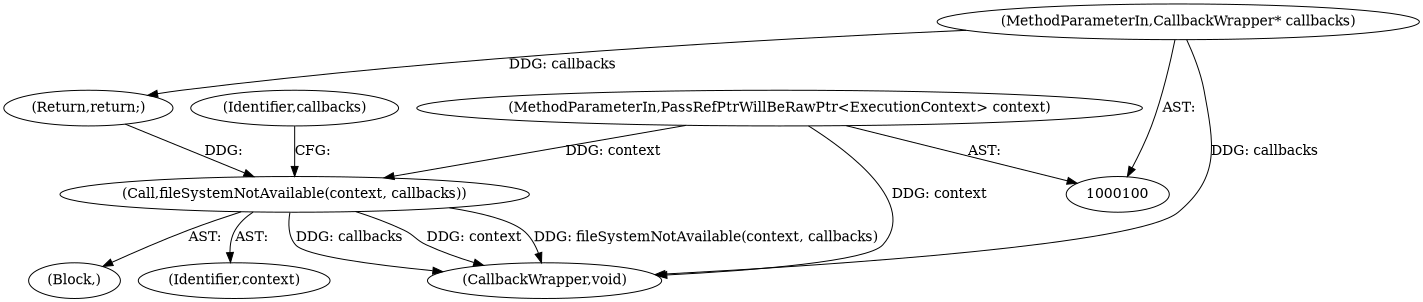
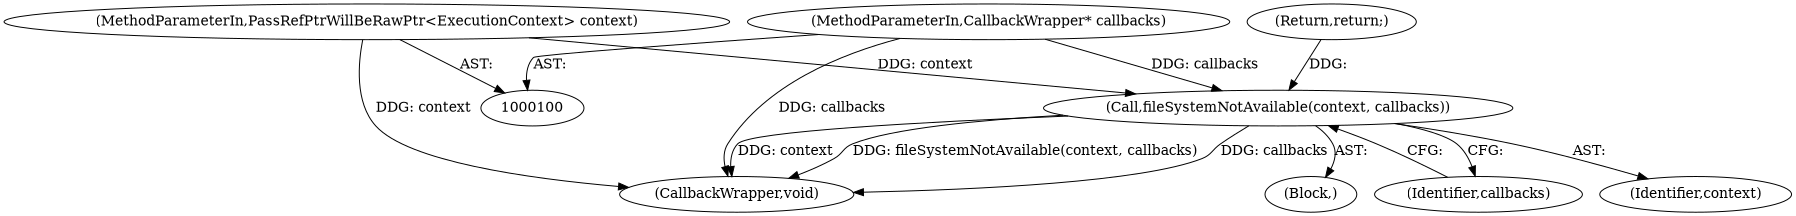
edge "(MethodParameterIn,CallbackWrapper* callbacks)" -> "(Return,return;)": now "(MethodParameterIn,CallbackWrapper* callbacks)" -> "(Call,fileSystemNotAvailable(context, callbacks))"
edge "(Call,fileSystemNotAvailable(context, callbacks))" -> "(Identifier,callbacks)": added, label "CFG:"
